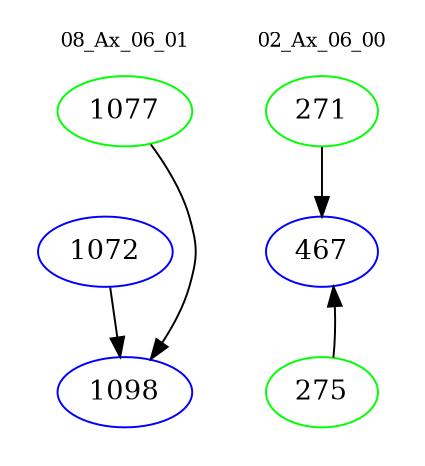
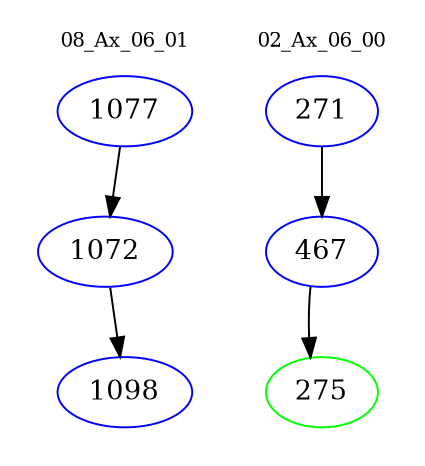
node "1077": color green -> blue
node "271": color green -> blue
edge "1077" -> "1098": now "1077" -> "1072"
edge "275" -> "467": reversed
